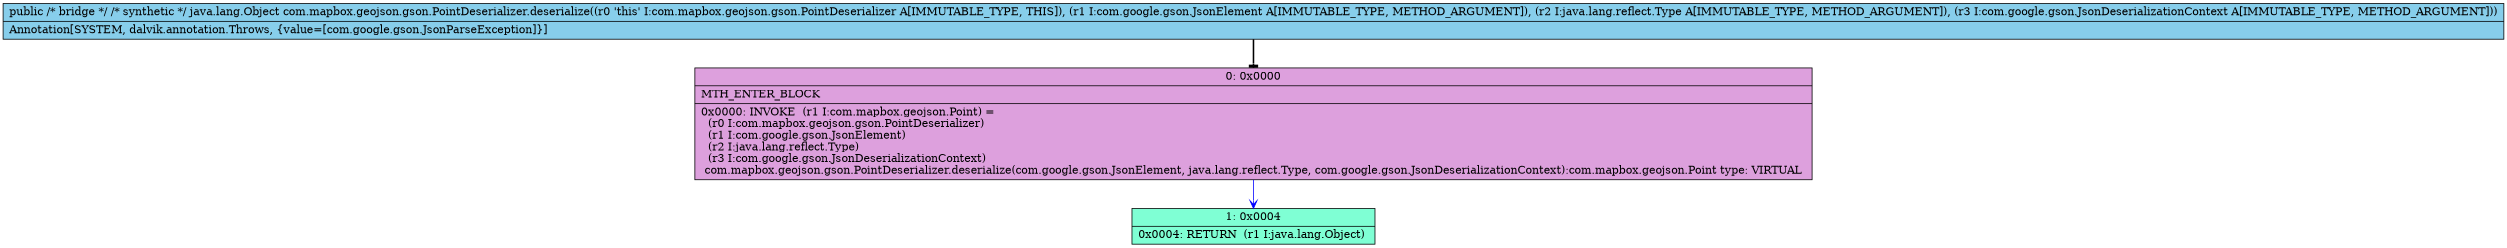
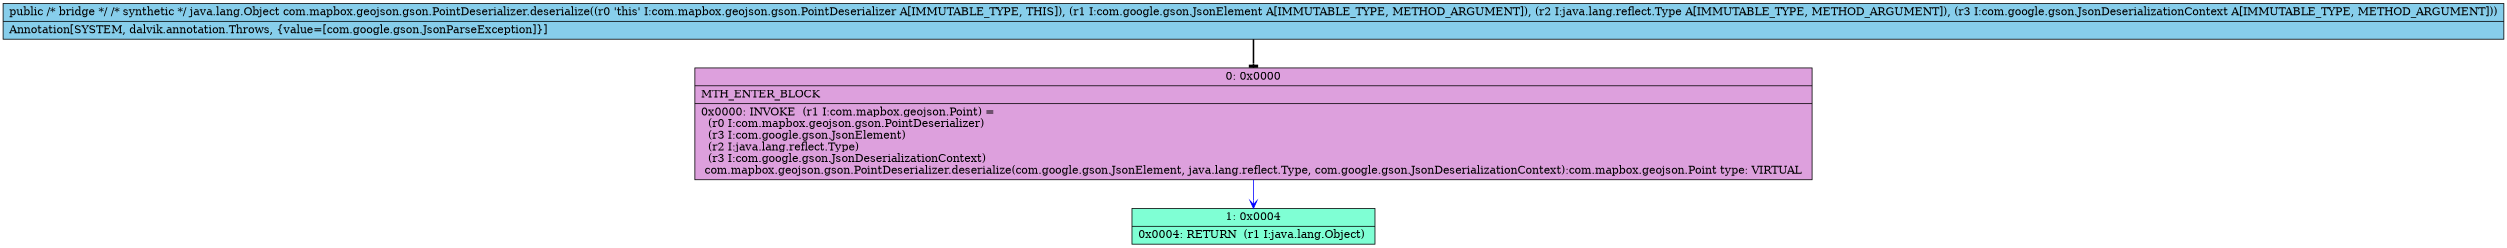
node "0: 0x0000": text "(r1 I:com.google.gson.JsonElement)" -> "(r3 I:com.google.gson.JsonElement)"
